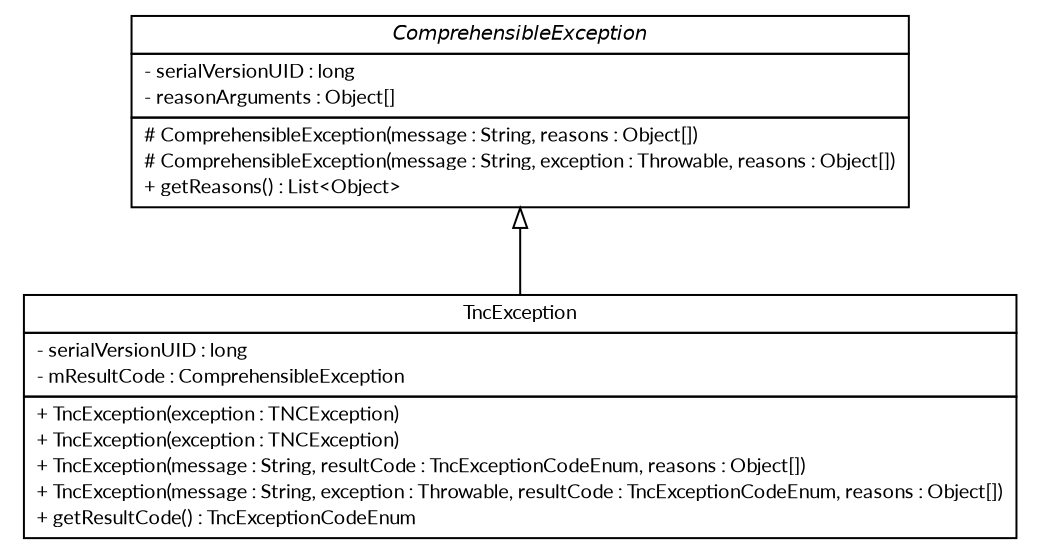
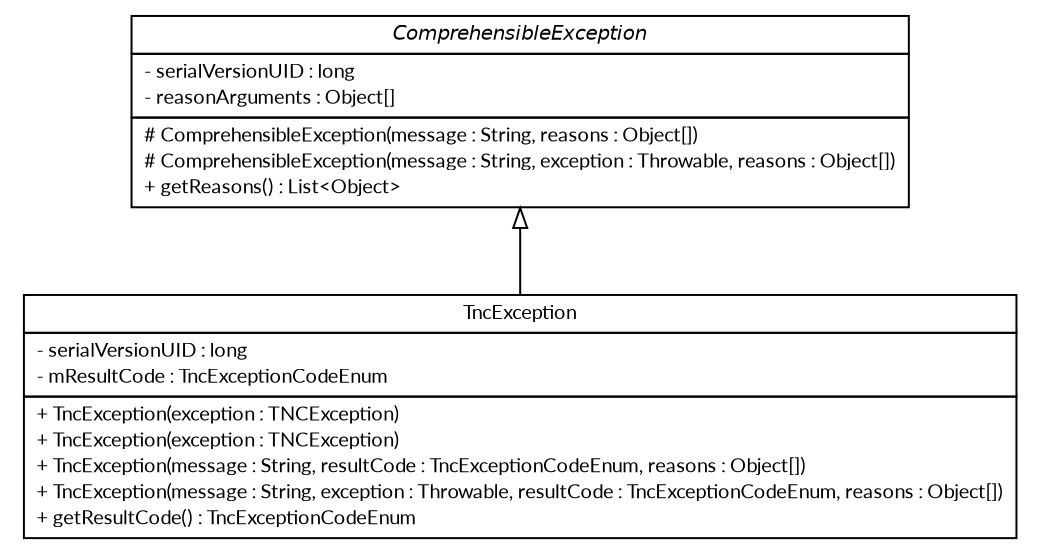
node "TncException": text "- mResultCode : ComprehensibleException" -> "- mResultCode : TncExceptionCodeEnum"
